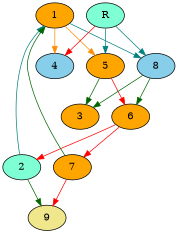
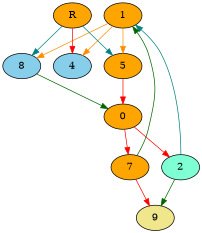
node "R": fillcolor aquamarine -> orange
edge "1" -> "8": color teal -> darkorange
node "3": removed
node "6": label "6" -> "0"
